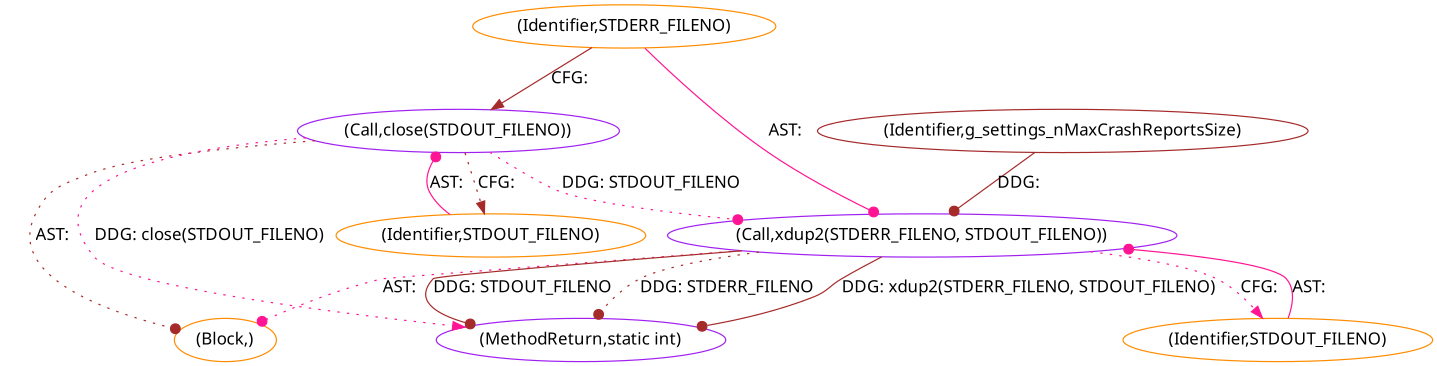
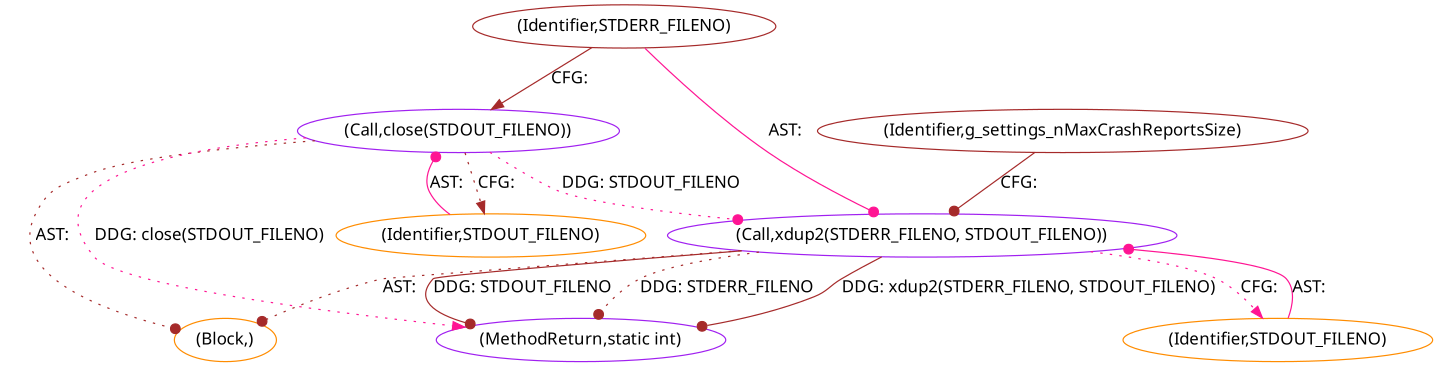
node "(Identifier,STDERR_FILENO)": color darkorange -> brown
edge "(Identifier,g_settings_nMaxCrashReportsSize)" -> "(Call,xdup2(STDERR_FILENO, STDOUT_FILENO))": label "DDG: " -> "CFG: "
edge "(Call,xdup2(STDERR_FILENO, STDOUT_FILENO))" -> "(Block,)": color deeppink -> brown
